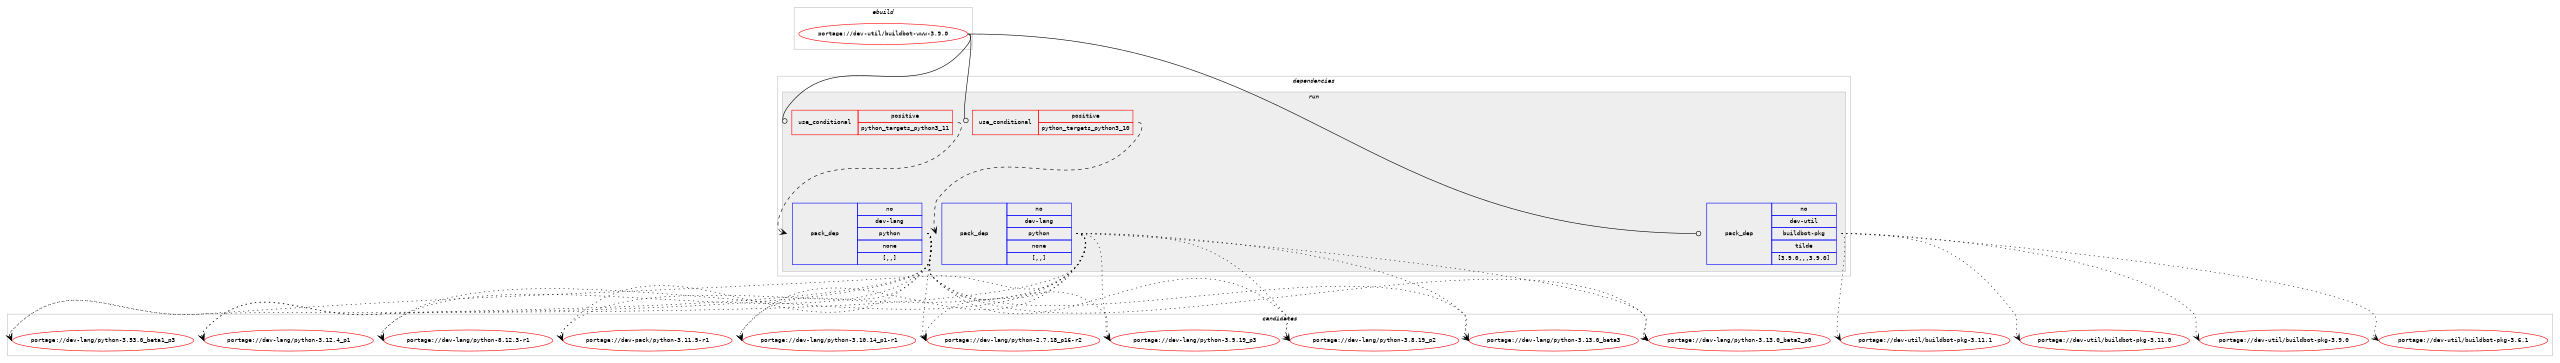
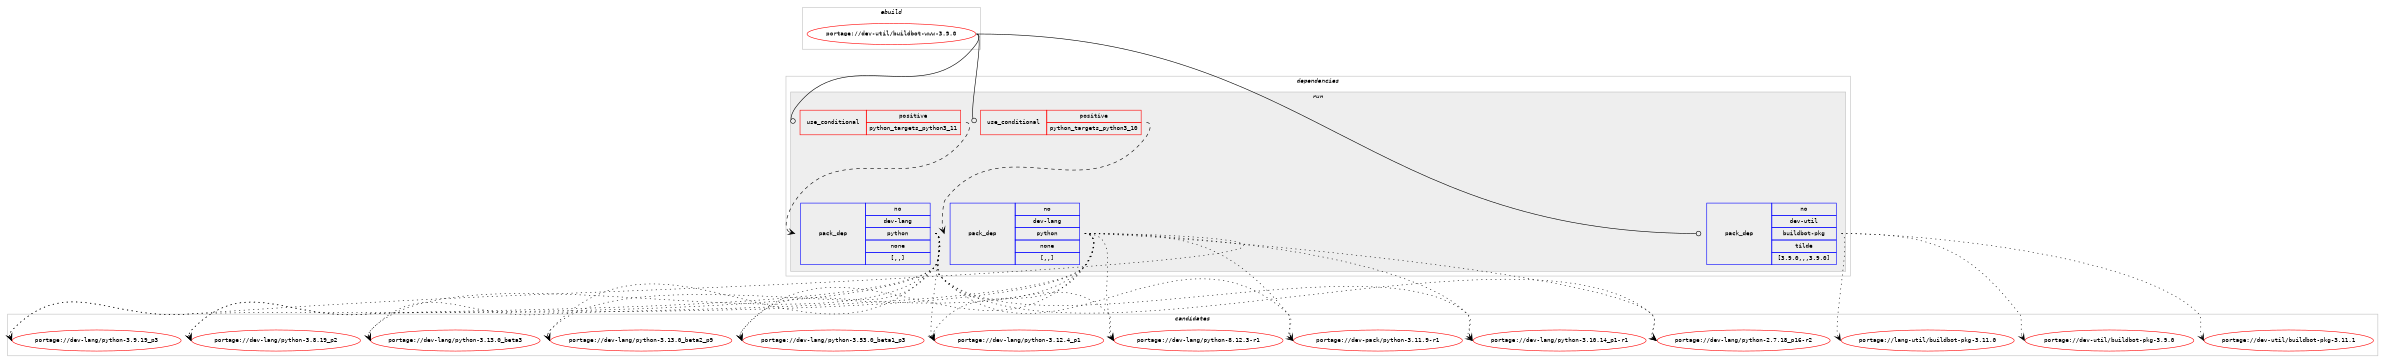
node "portage://dev-lang/python-3.13.0_beta2_p0": label "portage://dev-lang/python-3.13.0_beta2_p0" -> "portage://dev-lang/python-3.13.0_beta2_p9"
node "portage://dev-util/buildbot-pkg-3.11.0": label "portage://dev-util/buildbot-pkg-3.11.0" -> "portage://lang-util/buildbot-pkg-3.11.0"
node "portage://dev-util/buildbot-pkg-3.6.1": removed
